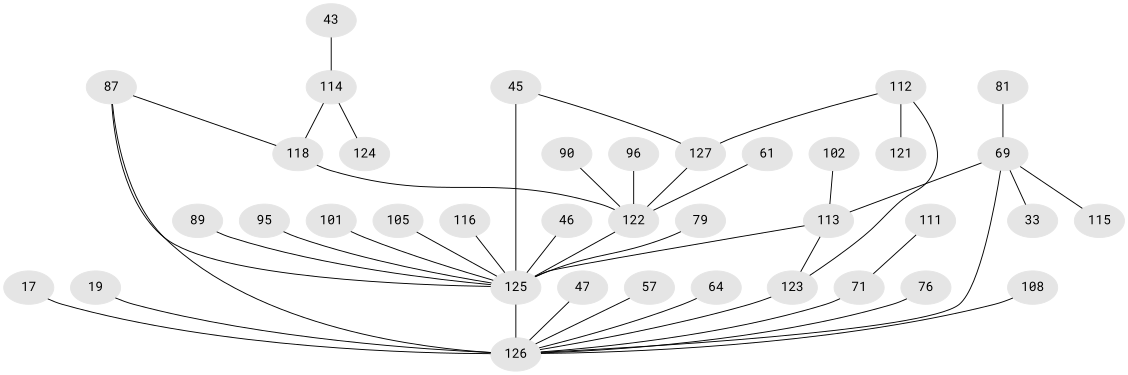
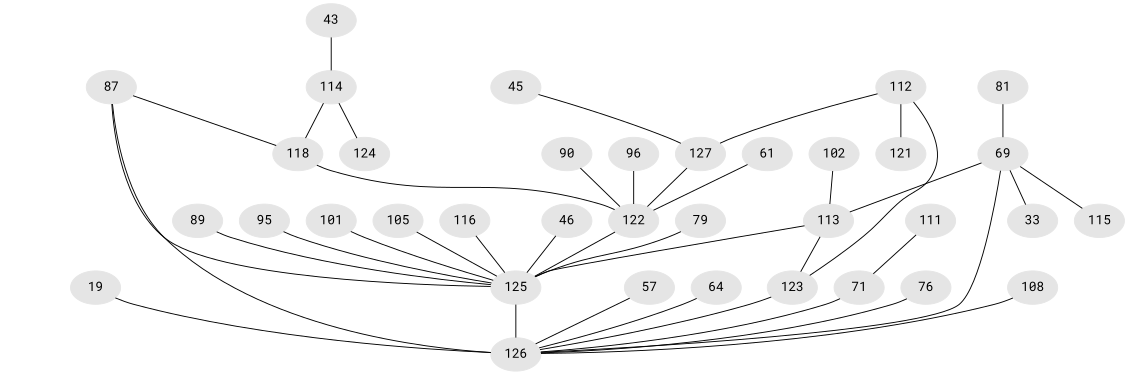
edge "45" -- "125": removed
node "17": removed
node "47": removed
